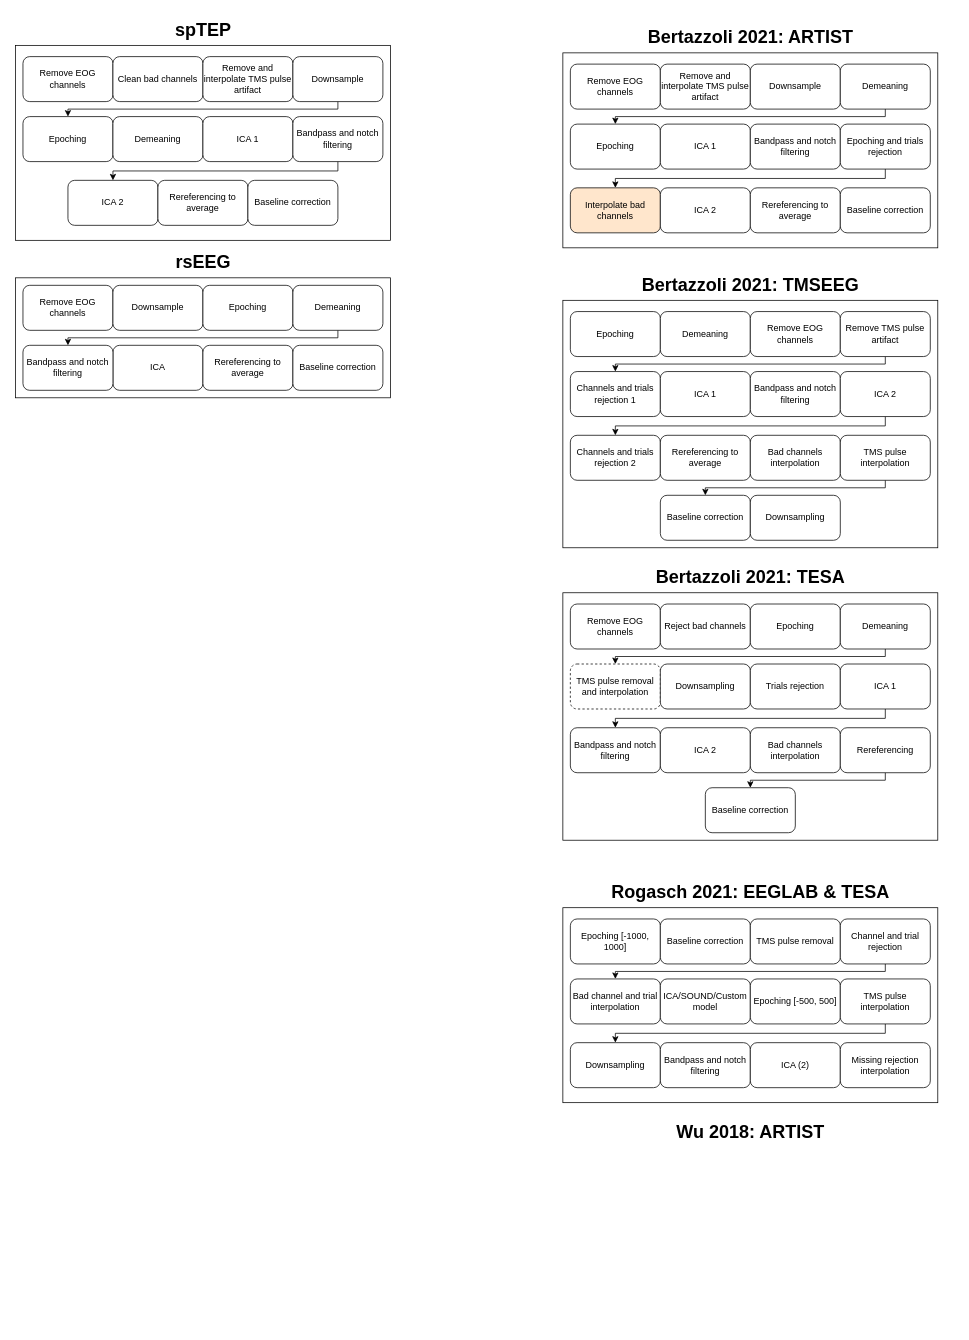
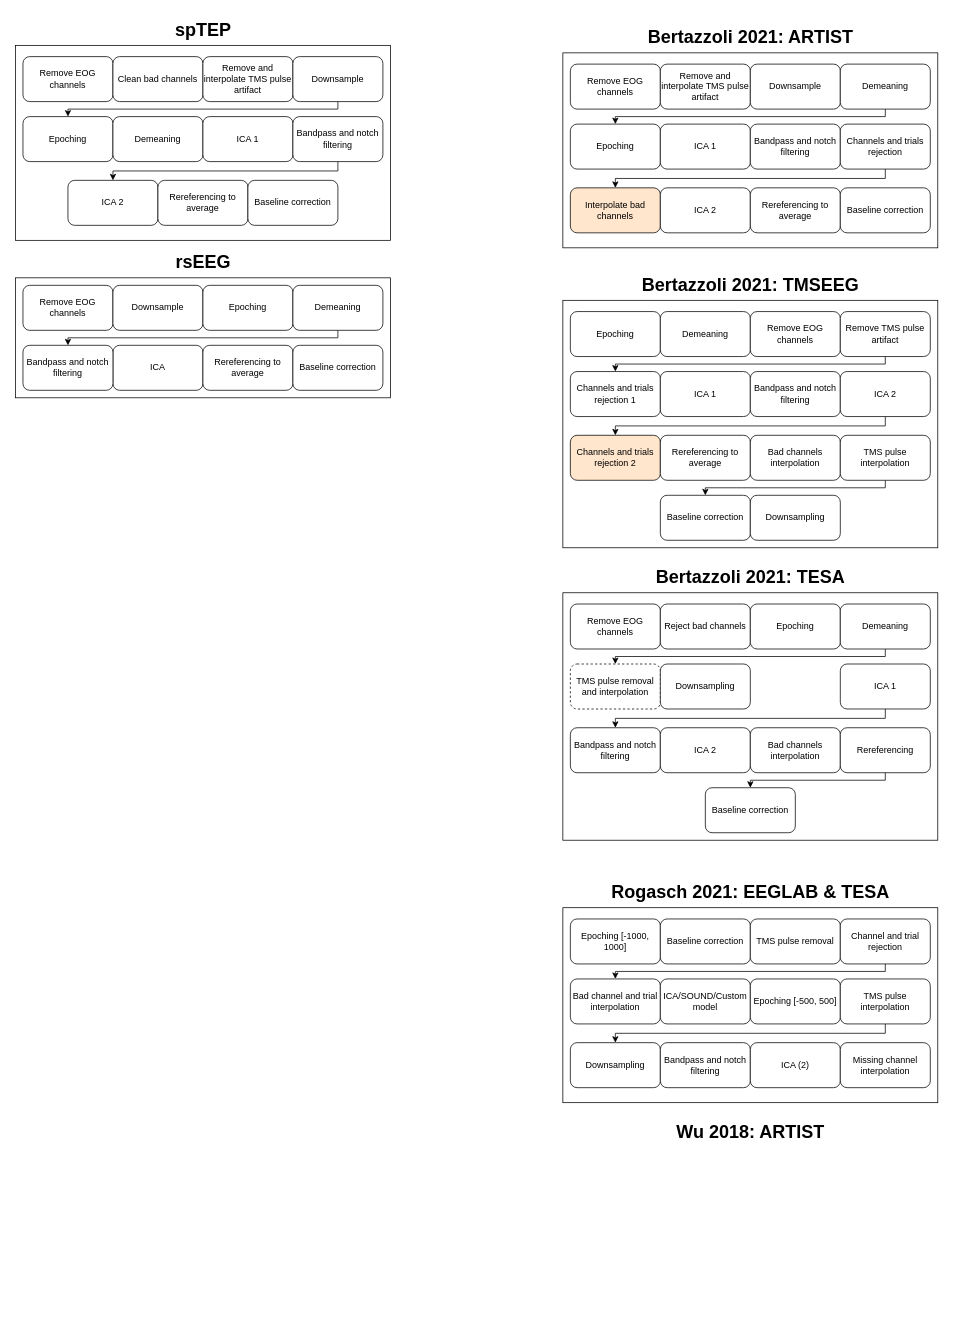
node "Epoching and trials rejection": label "Epoching and trials rejection" -> "Channels and trials rejection"
node "Channels and trials rejection 2": fillcolor #ffffff -> #ffe6cc
node "Trials rejection": removed
node "Missing rejection interpolation": label "Missing rejection interpolation" -> "Missing channel interpolation"
